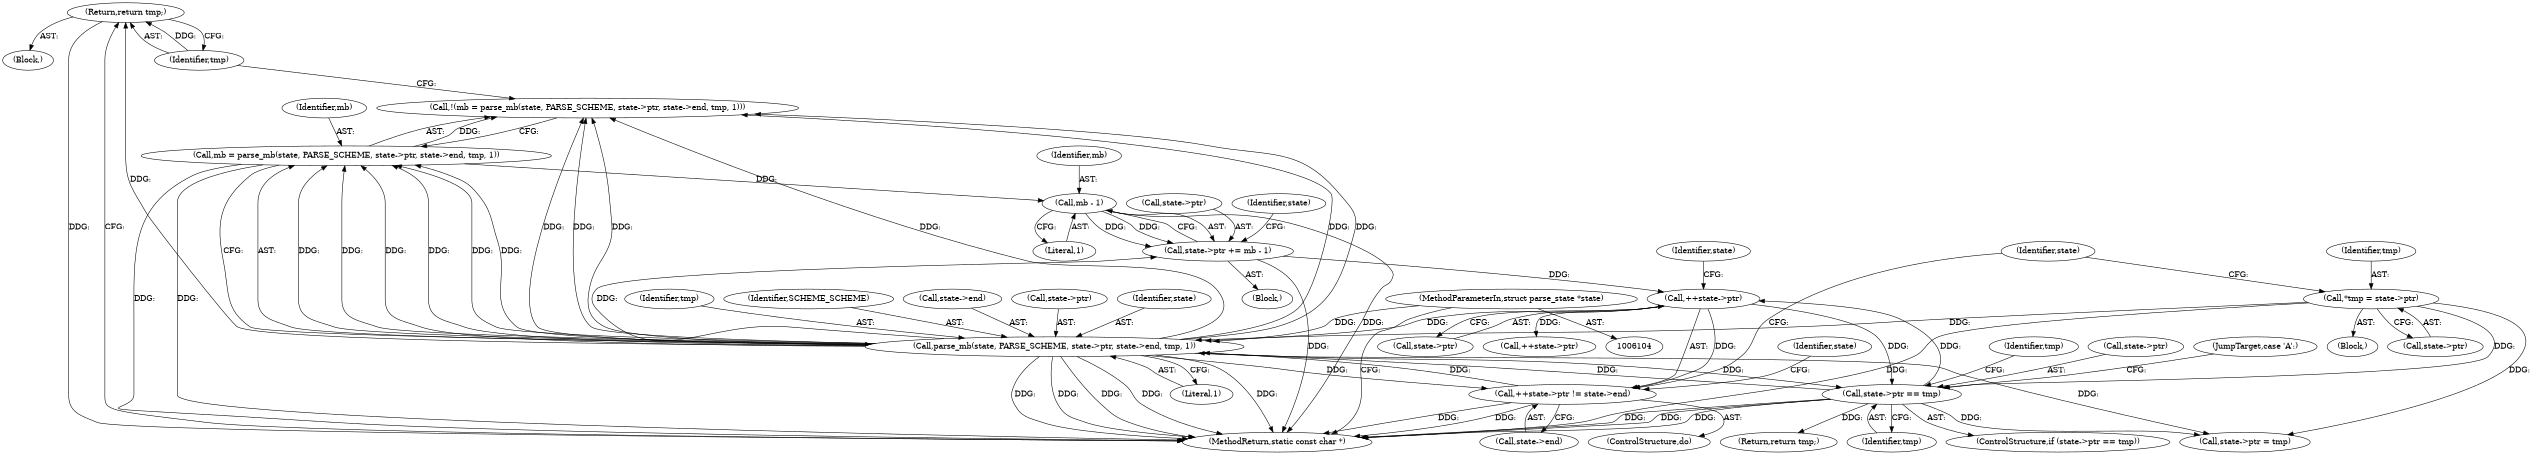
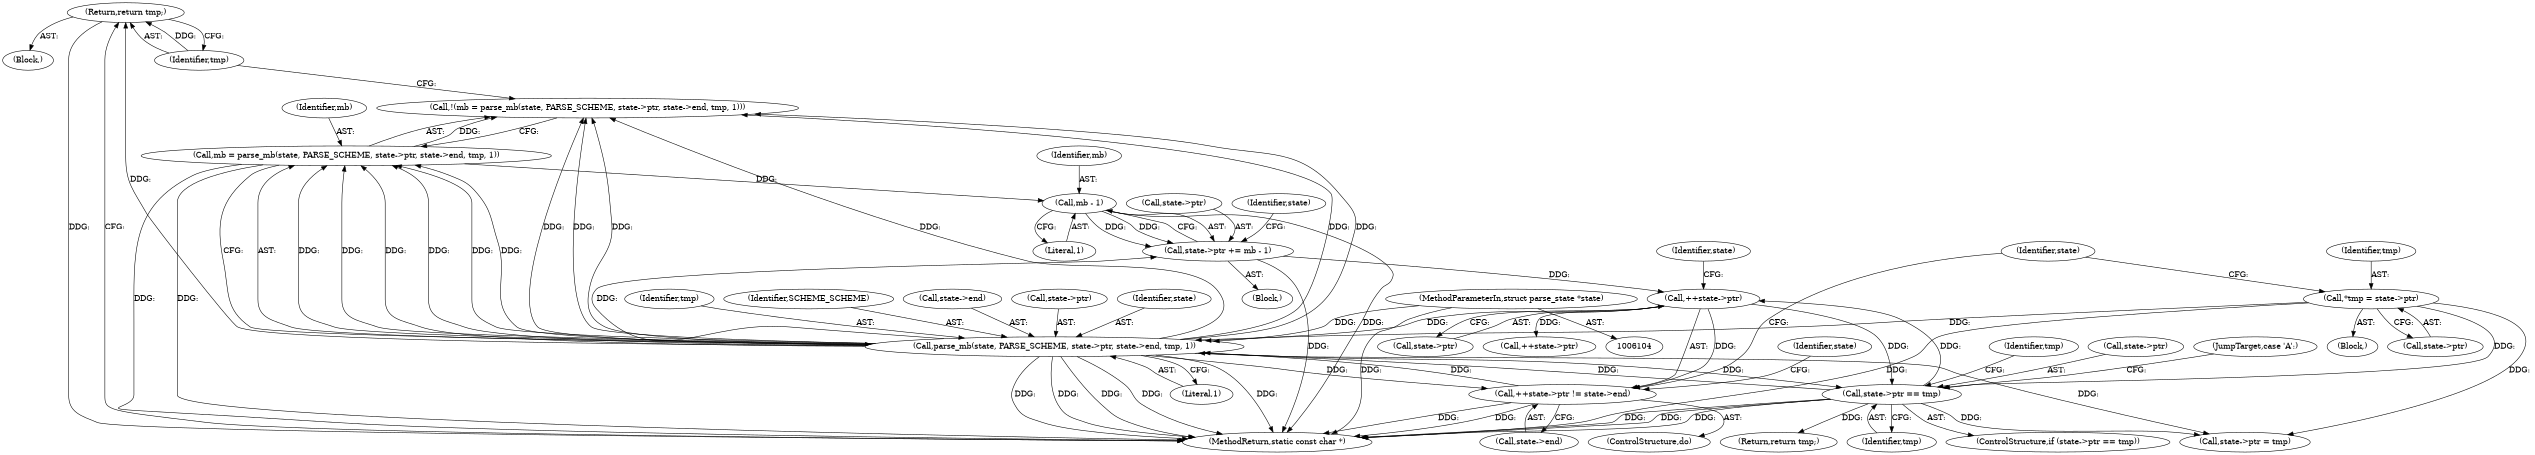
edge "(MethodParameterIn,struct parse_state *state)" -> "(MethodReturn,static const char *)": label "CFG: " -> "DDG: "
